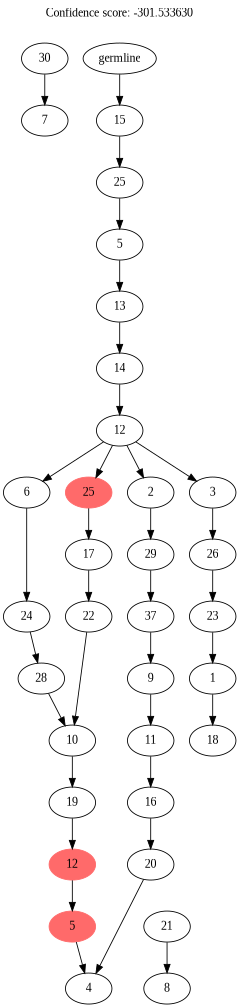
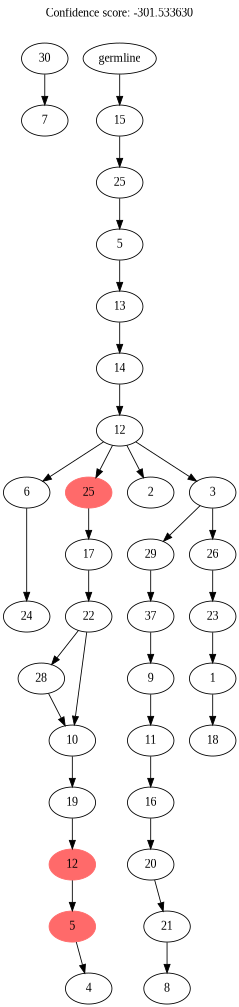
edge "2" -> "29": now "3" -> "29"
edge "24" -> "28": now "22" -> "28"
edge "20" -> "4": now "20" -> "21"
